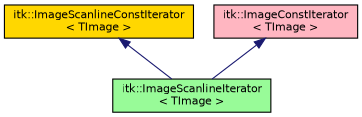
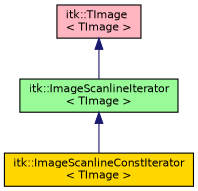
node "itk::ImageConstIterator < TImage >": label "itk::ImageConstIterator < TImage >" -> "itk::TImage < TImage >"
edge "itk::ImageScanlineIterator < TImage >" -> "itk::ImageScanlineConstIterator < TImage >": reversed
